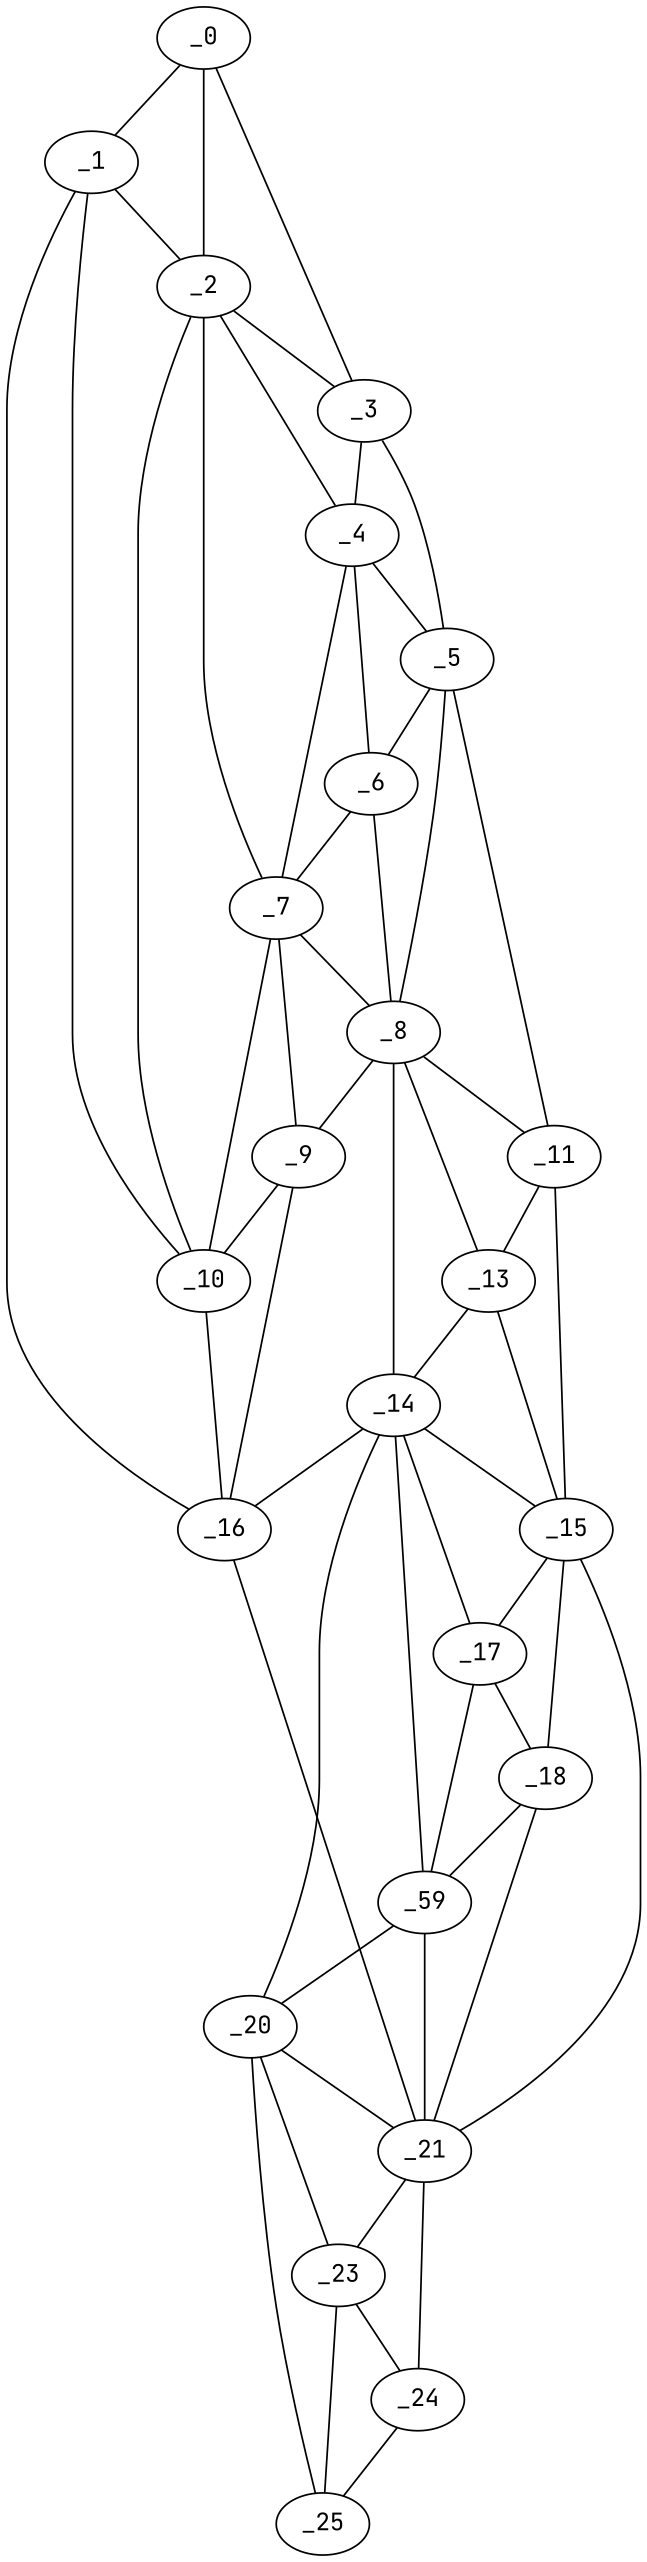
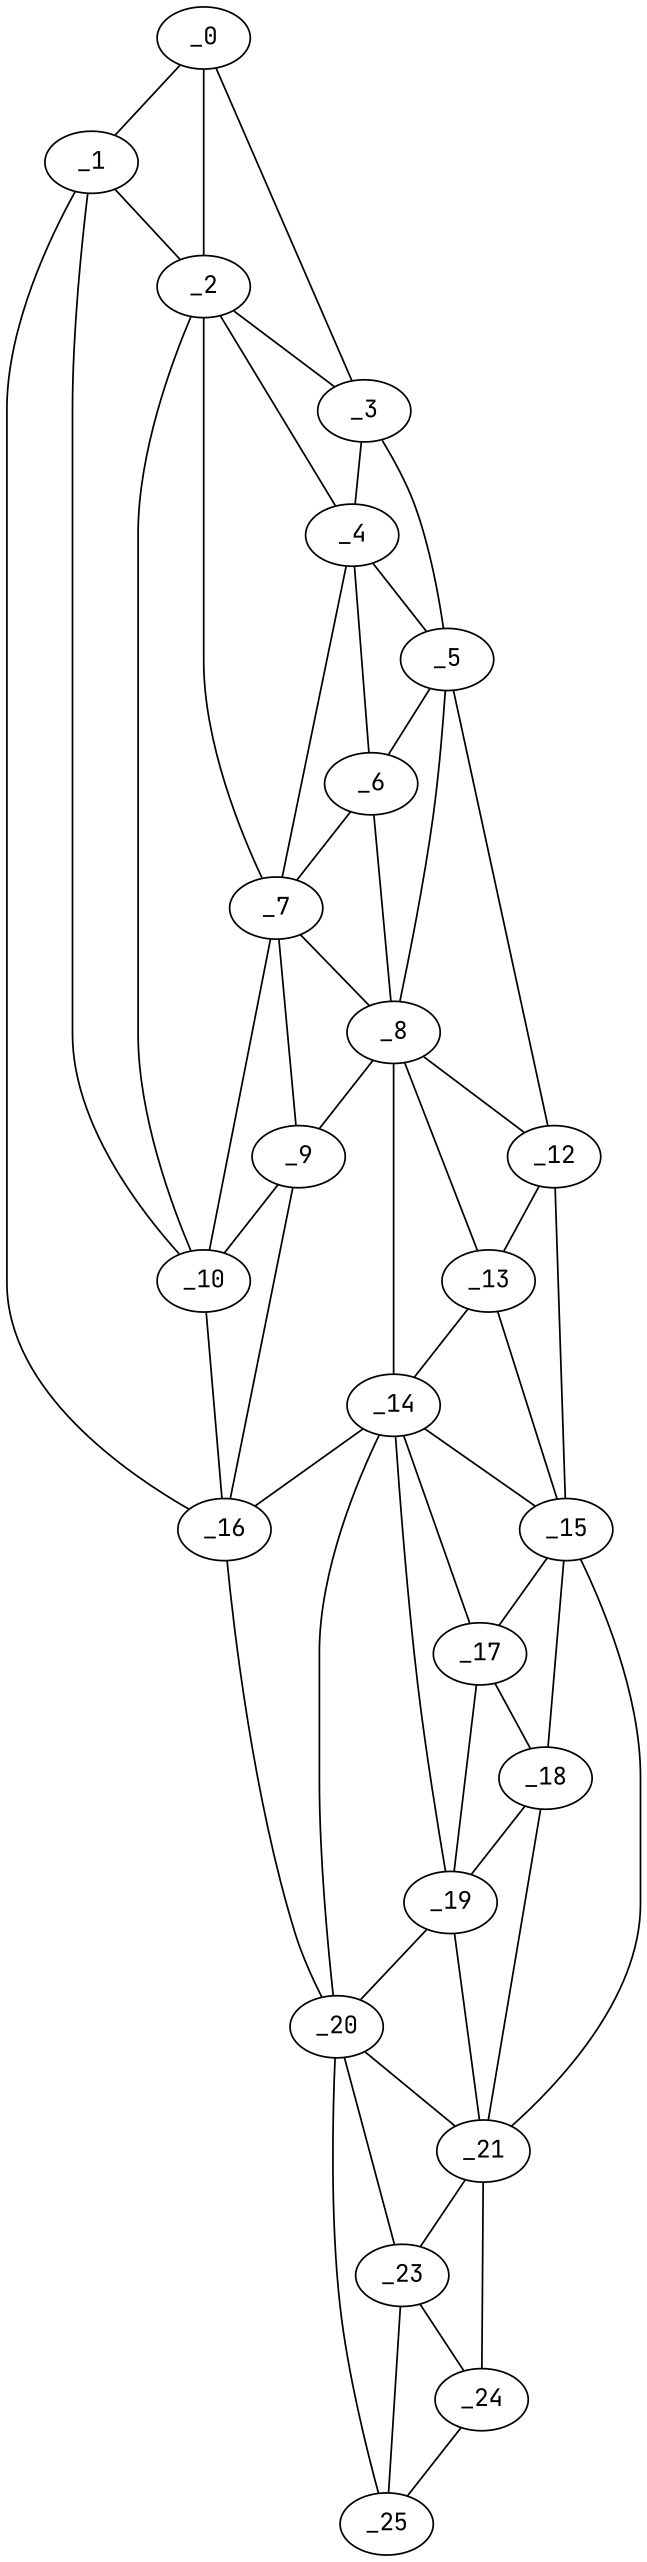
node "_11": label "_11" -> "_12"
edge "_16" -- "_21": now "_16" -- "_20"
node "_59": label "_59" -> "_19"
